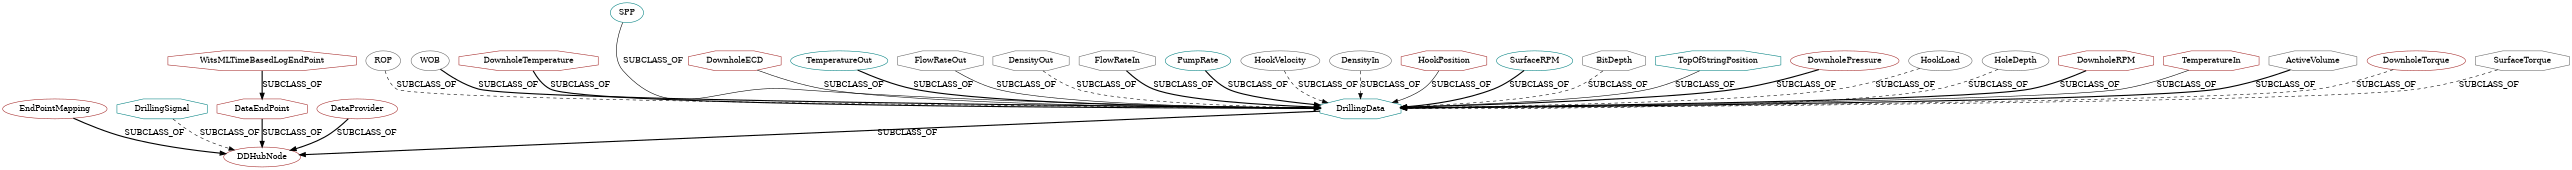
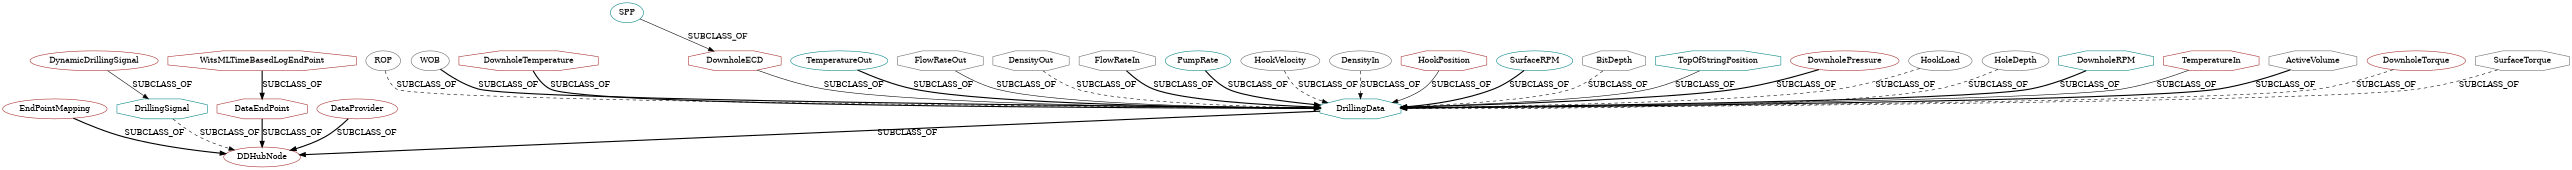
node "DynamicDrillingSignal": added
node "DownholeRPM": color brown -> teal
edge "SPP" -> "DrillingData": now "SPP" -> "DownholeECD"
